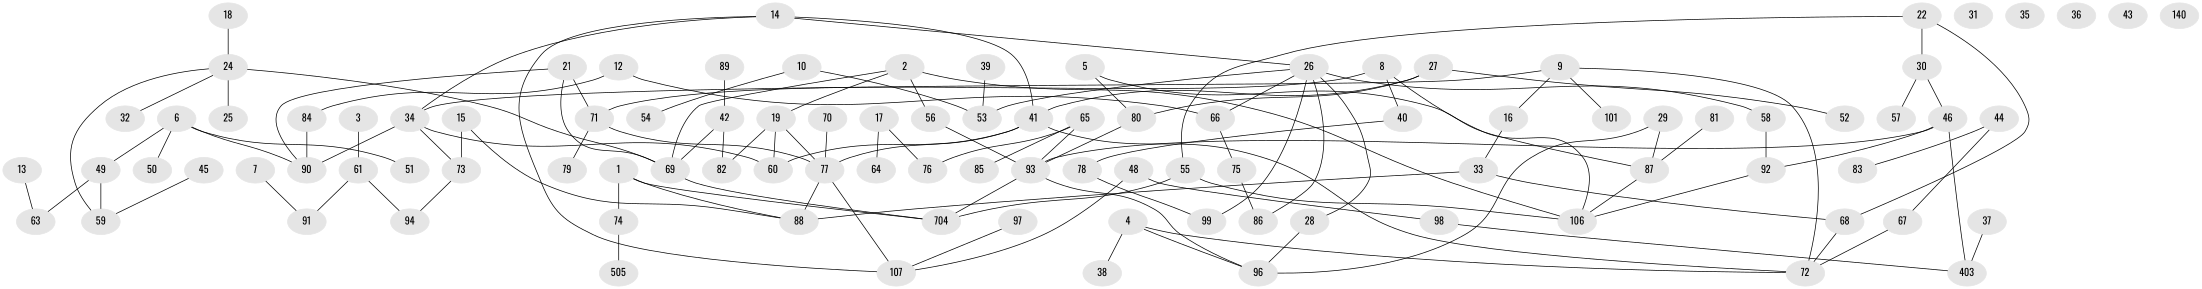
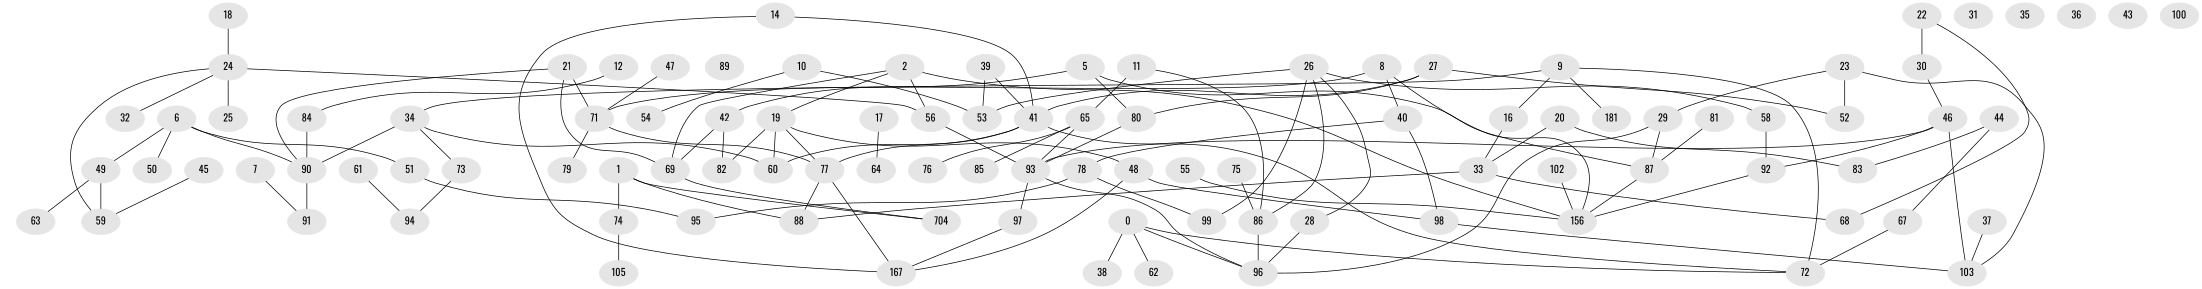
node "140": label "140" -> "100"
edge "22" -- "55": removed
edge "14" -- "26": removed
edge "14" -- "34": removed
node "47": added
node "11": added
node "23": added
edge "89" -- "42": now "5" -- "42"
edge "39" -- "41": added
edge "24" -- "69": now "24" -- "56"
node "3": removed
node "15": removed
node "70": removed
node "66": removed
node "20": added
node "101": label "101" -> "181"
node "57": removed
edge "17" -- "76": removed
edge "19" -- "48": added
edge "40" -- "98": added
node "13": removed
node "102": added
edge "61" -- "91": now "90" -- "91"
edge "93" -- "704": now "93" -- "97"
edge "55" -- "704": removed
node "95": added
node "4": label "4" -> "0"
node "106": label "106" -> "156"
edge "68" -- "72": removed
edge "86" -- "96": added
node "505": label "505" -> "105"
node "107": label "107" -> "167"
node "62": added
node "403": label "403" -> "103"
